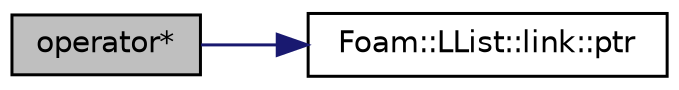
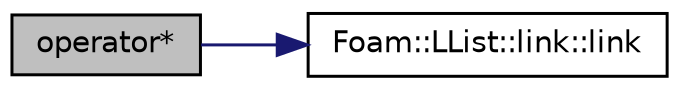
node "Foam::LList::link::ptr": label "Foam::LList::link::ptr" -> "Foam::LList::link::link"
